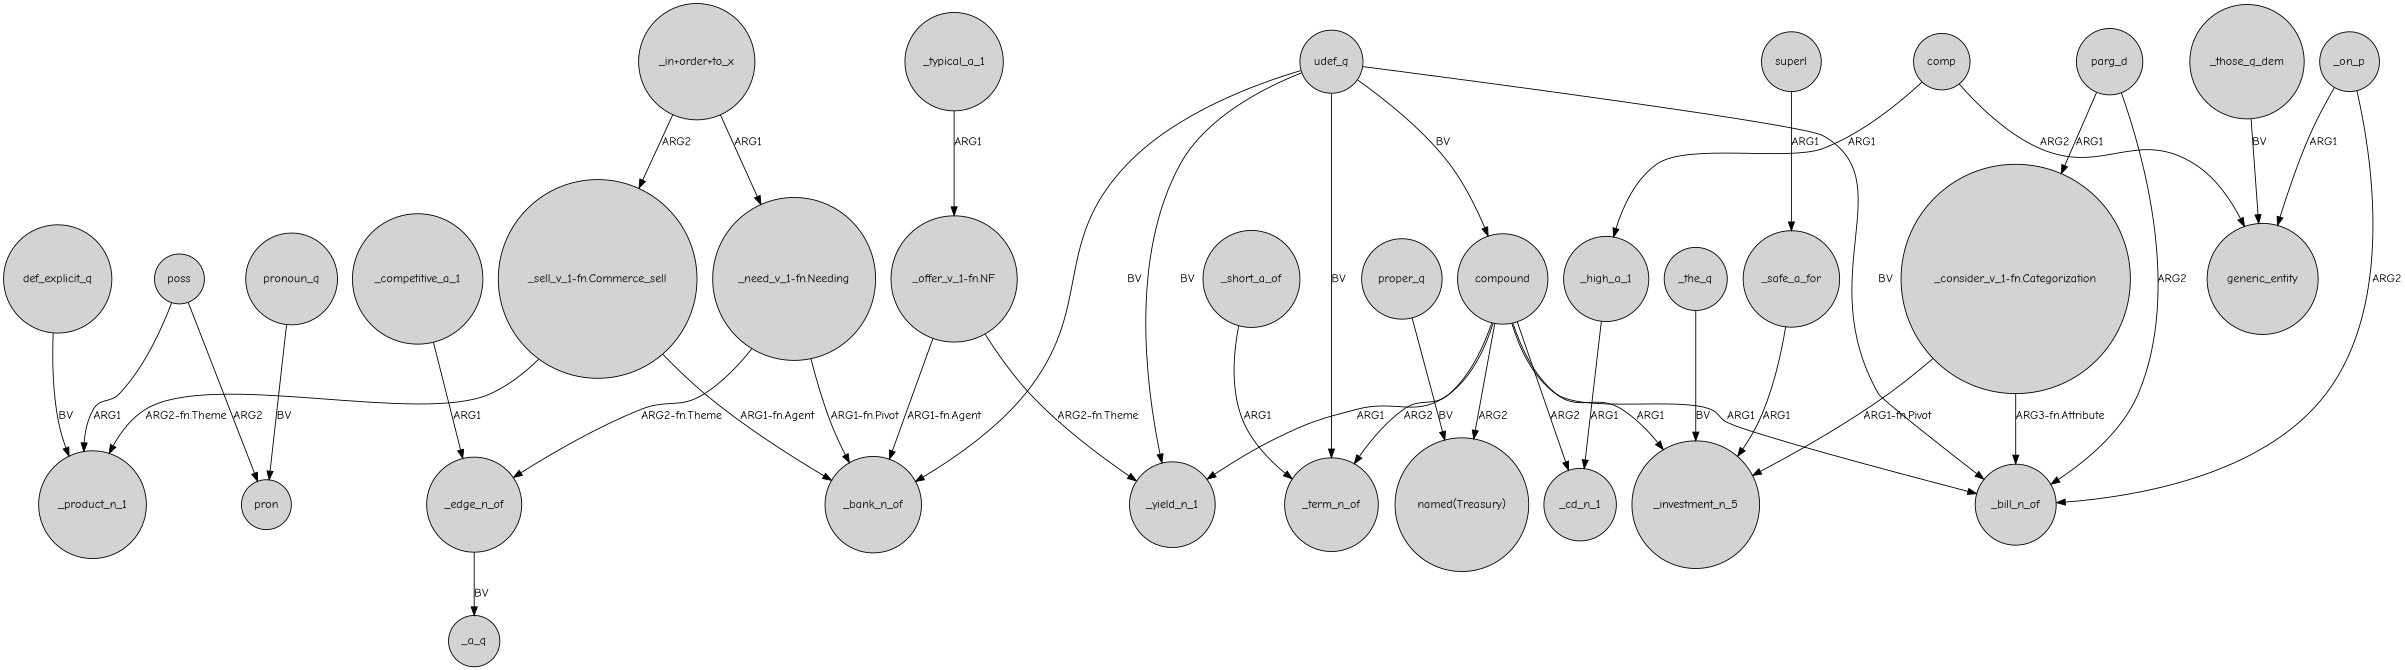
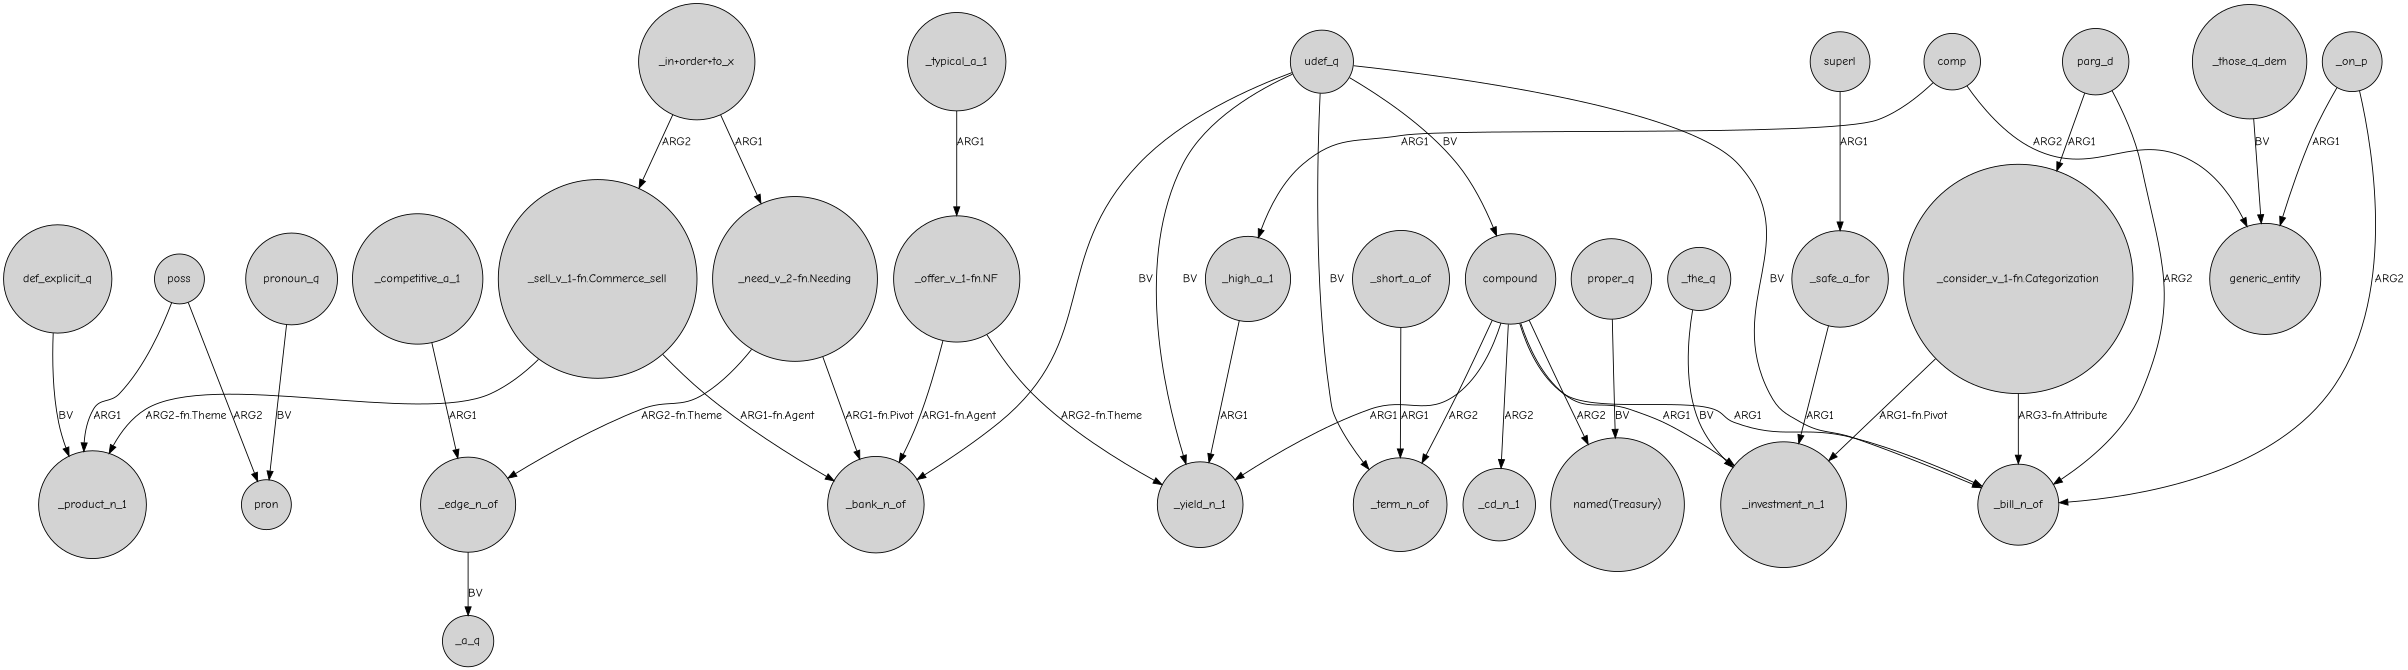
node "_need_v_1-fn.Needing": label "_need_v_1-fn.Needing" -> "_need_v_2-fn.Needing"
edge "_high_a_1" -> "_cd_n_1": now "_high_a_1" -> "_yield_n_1"
node "_investment_n_5": label "_investment_n_5" -> "_investment_n_1"
